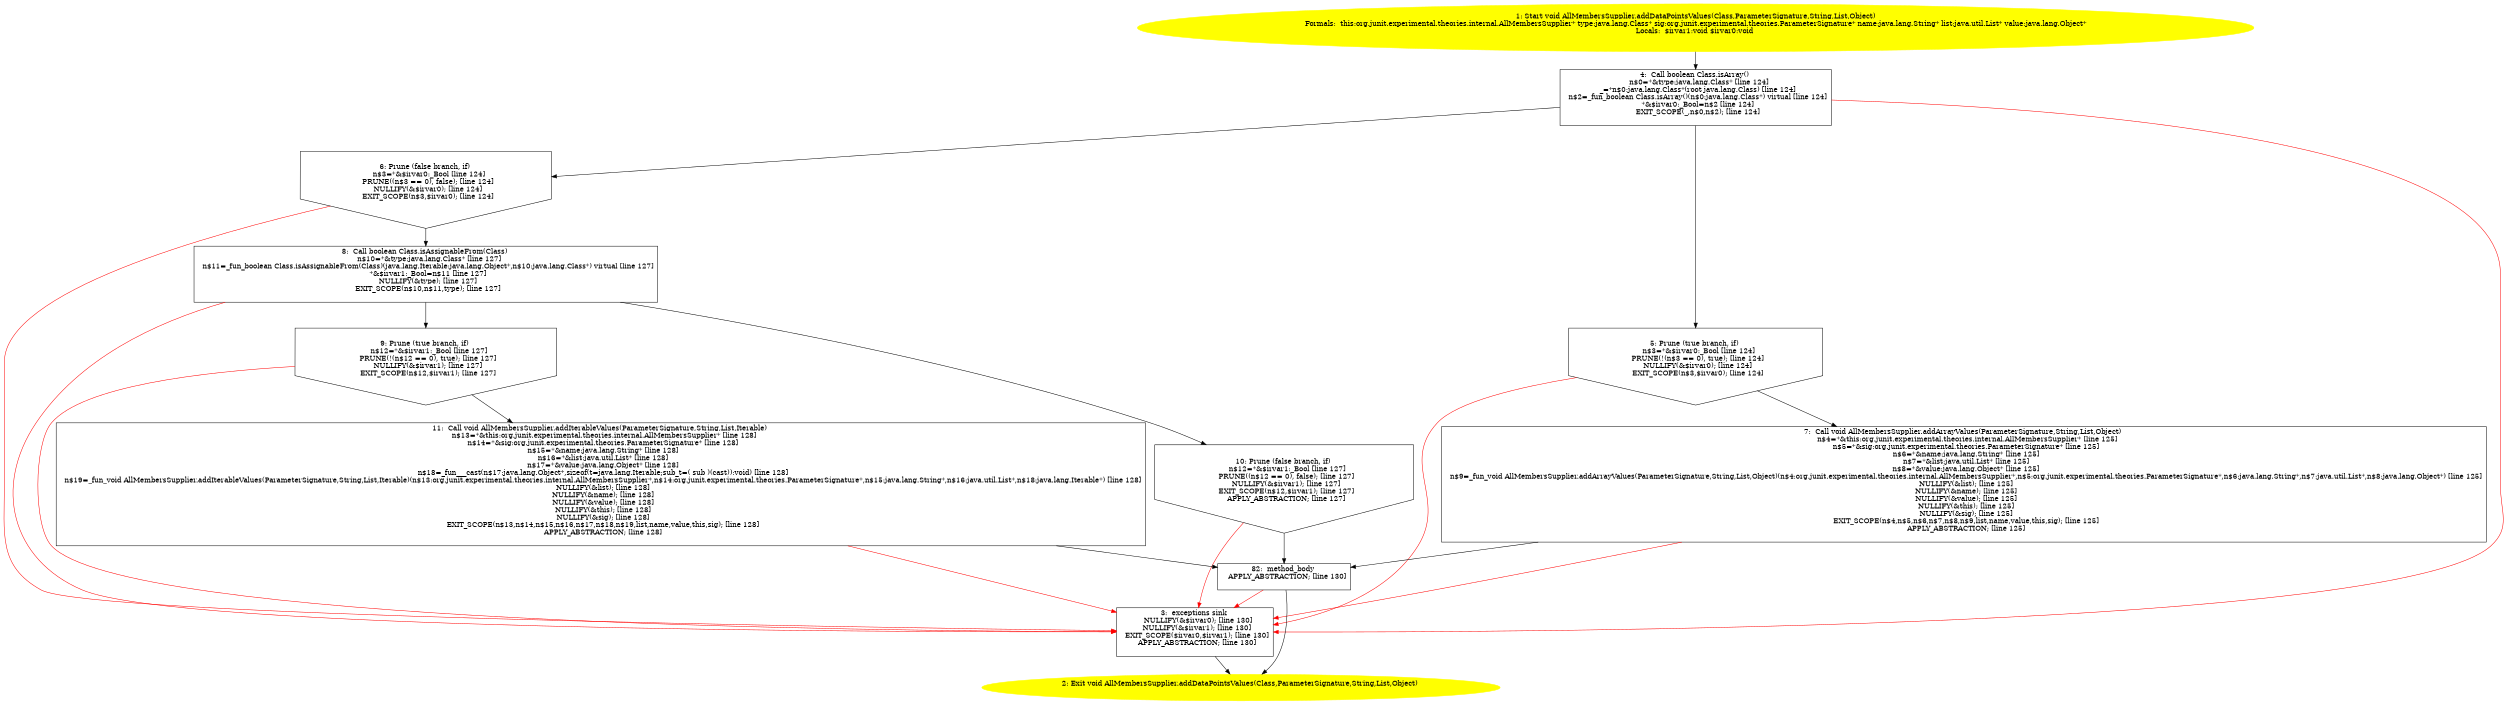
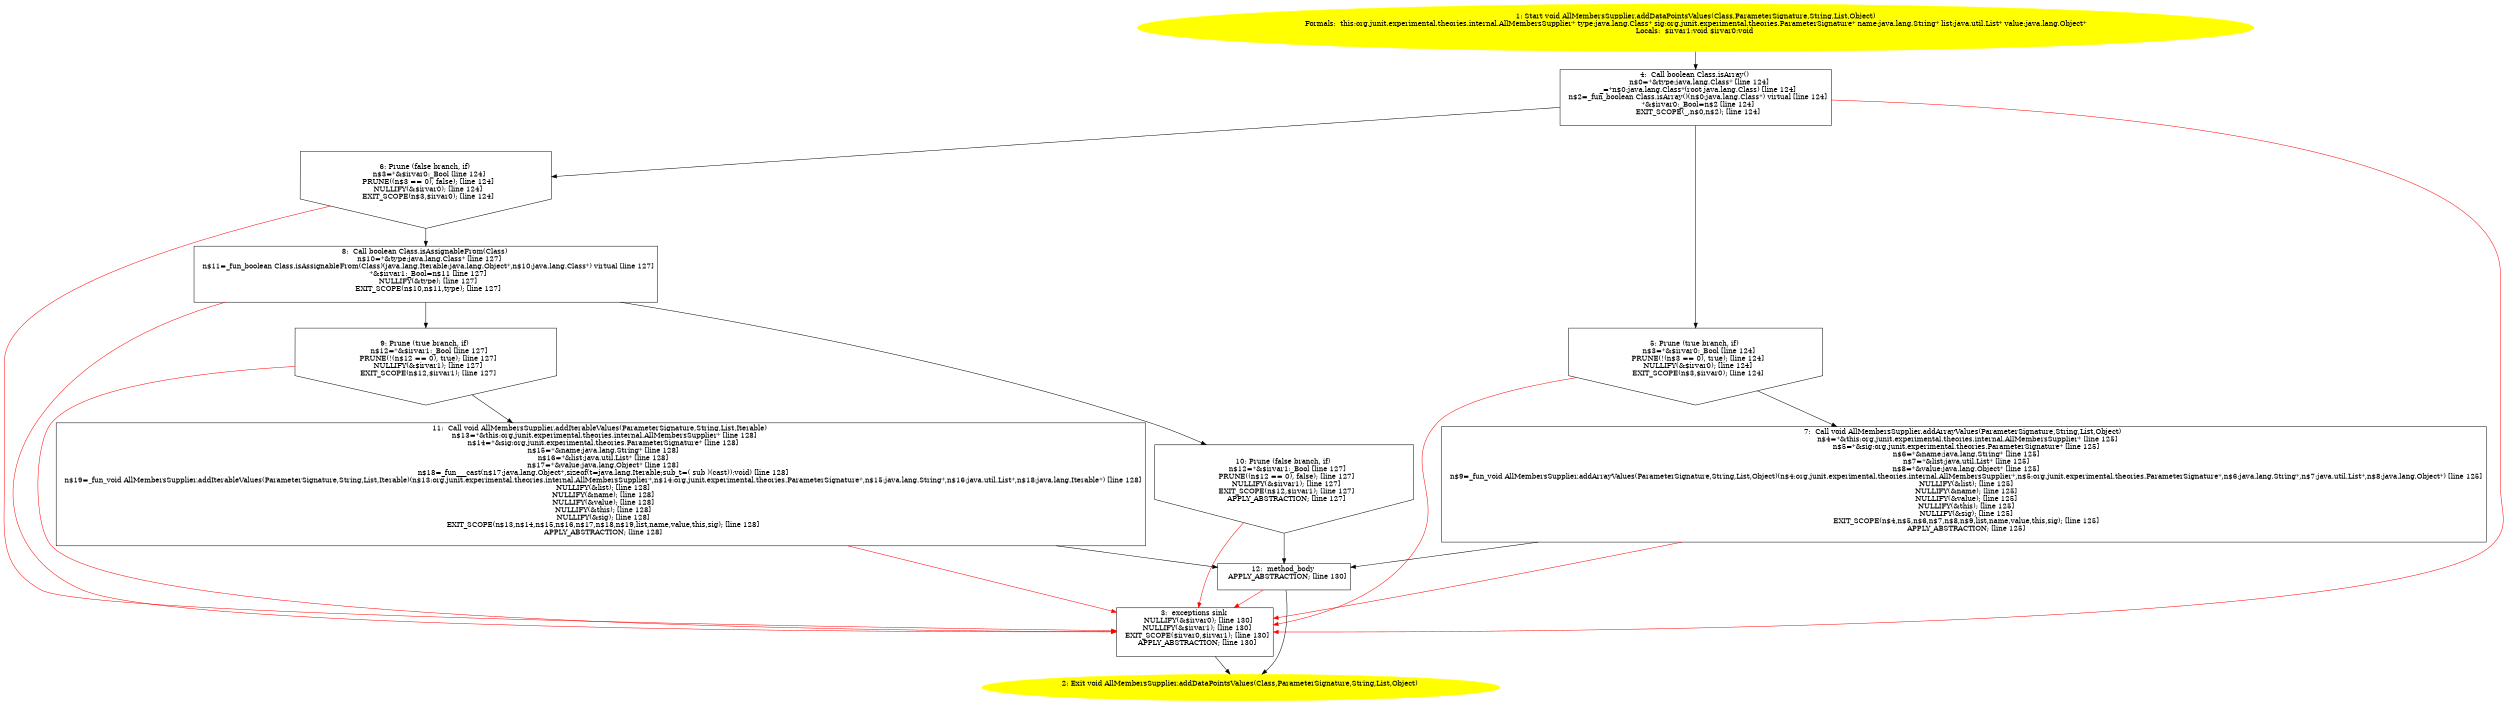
node "82:  method_body APPLY_ABSTRACTION; [line 130]": label "82:  method_body APPLY_ABSTRACTION; [line 130]" -> "12:  method_body APPLY_ABSTRACTION; [line 130]"
